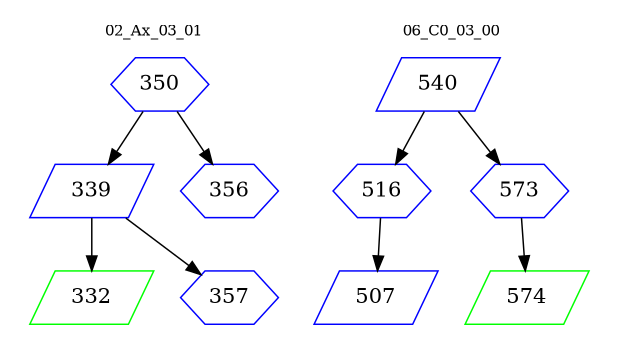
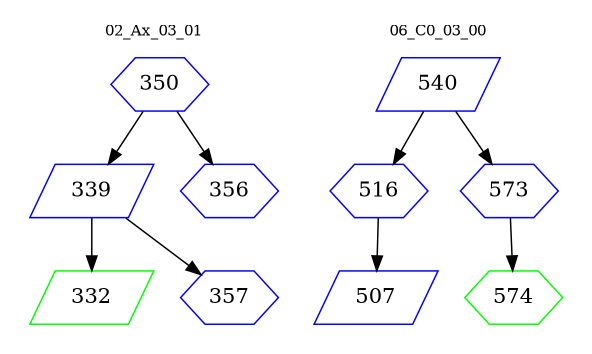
node "574": shape parallelogram -> hexagon
